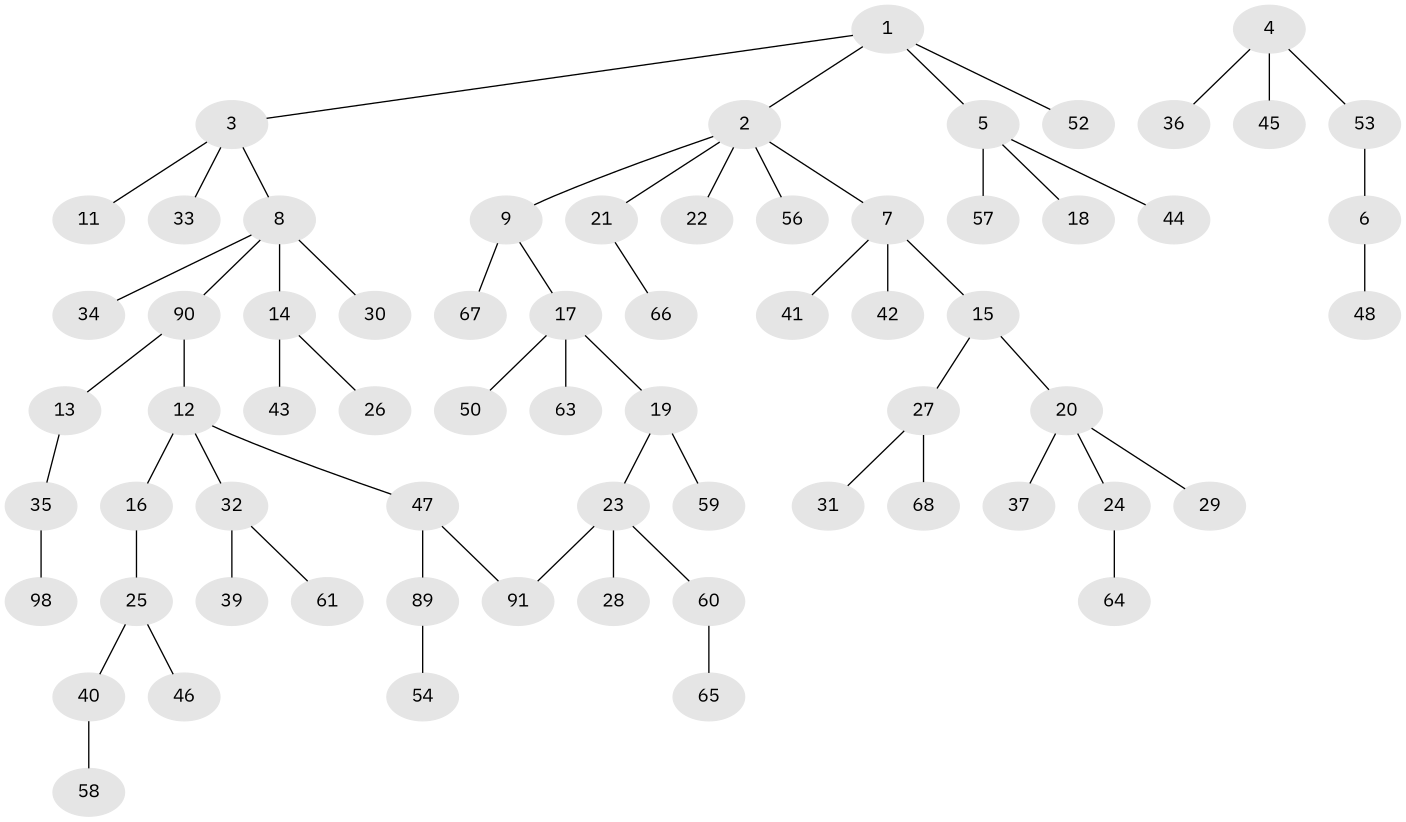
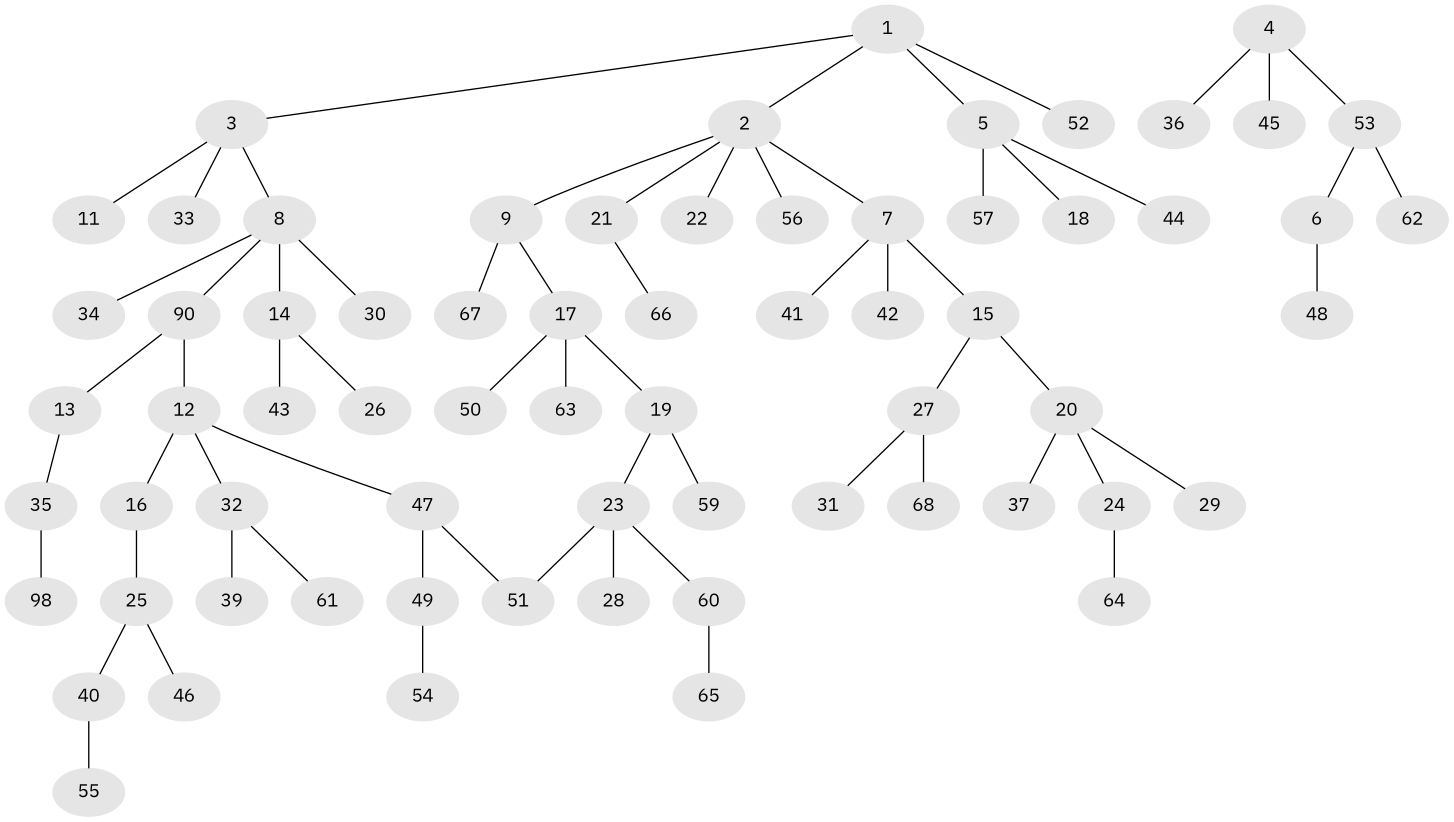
node "62": added
node "89": label "89" -> "49"
node "91": label "91" -> "51"
node "58": label "58" -> "55"
